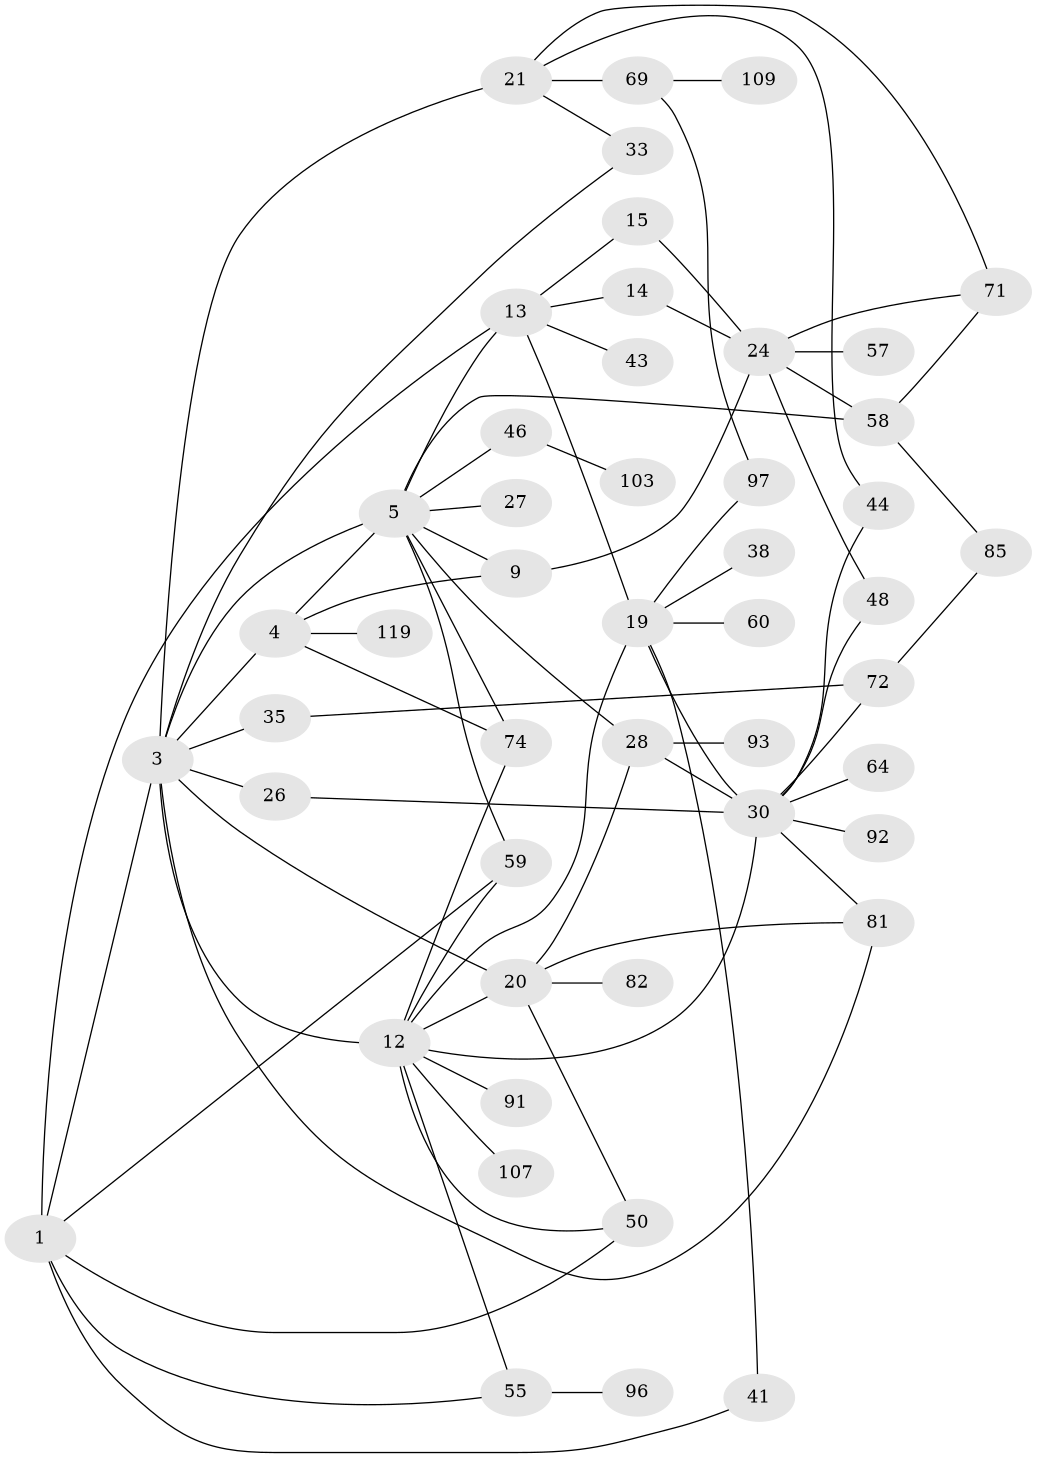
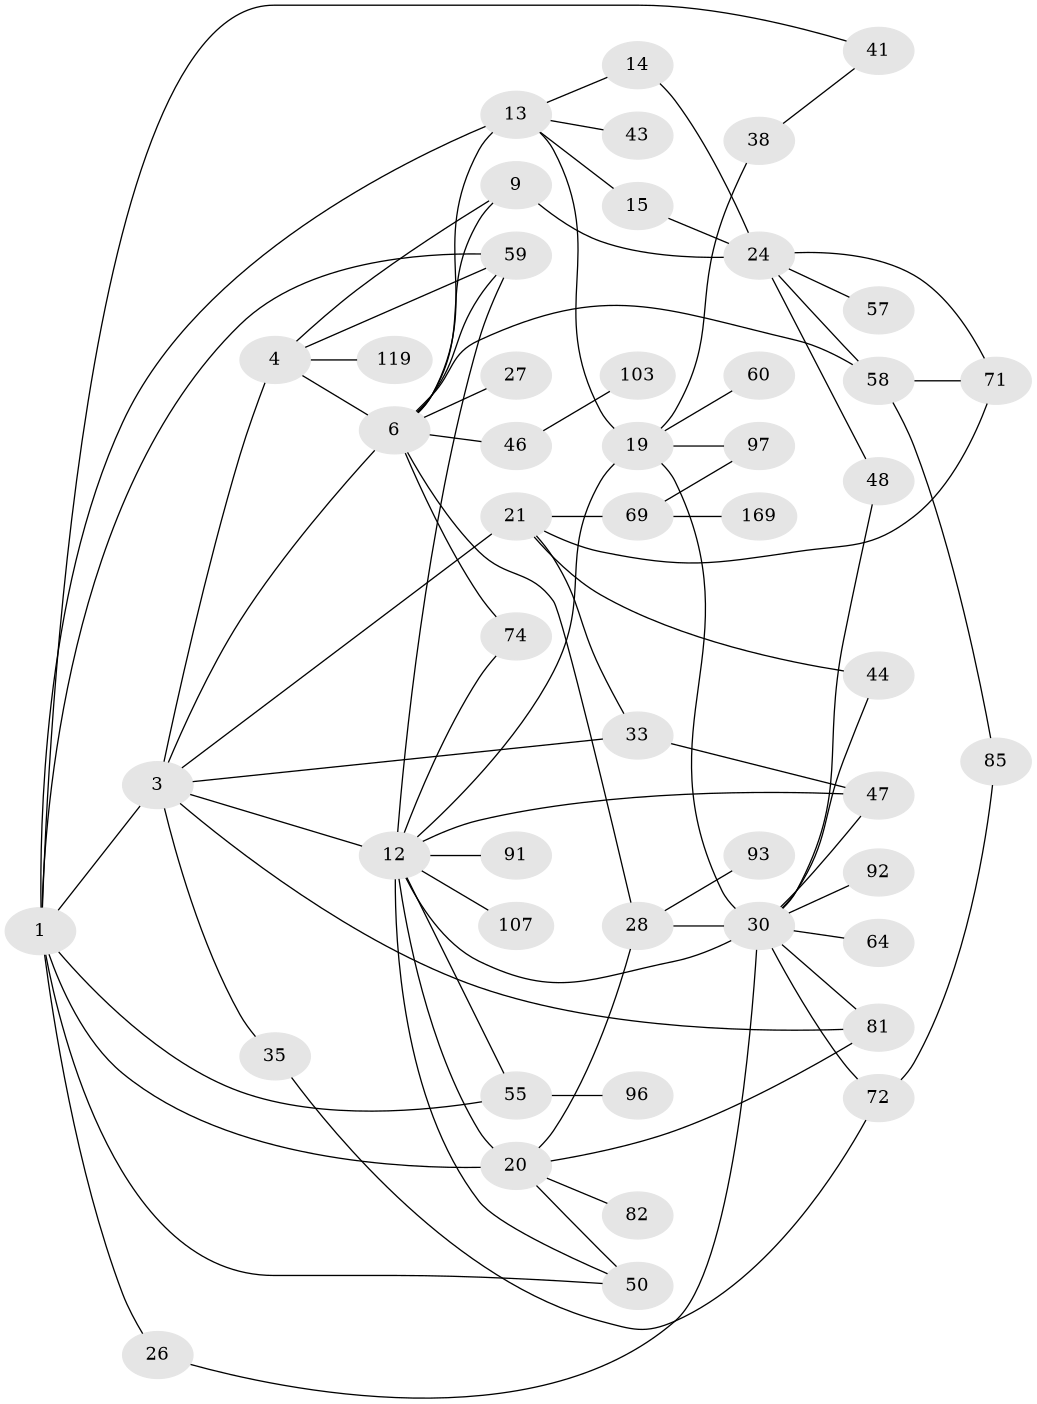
node "109": label "109" -> "169"
node "5": label "5" -> "6"
edge "4" -- "74": now "4" -- "59"
edge "3" -- "26": now "1" -- "26"
node "47": added
edge "3" -- "20": now "1" -- "20"
edge "19" -- "41": now "38" -- "41"
